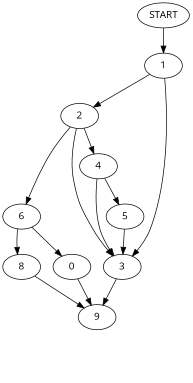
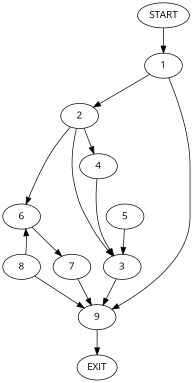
edge "1" -> "3": now "1" -> "9"
edge "4" -> "5": removed
edge "6" -> "8": reversed
node "0": label "0" -> "7"
node "EXIT": added
